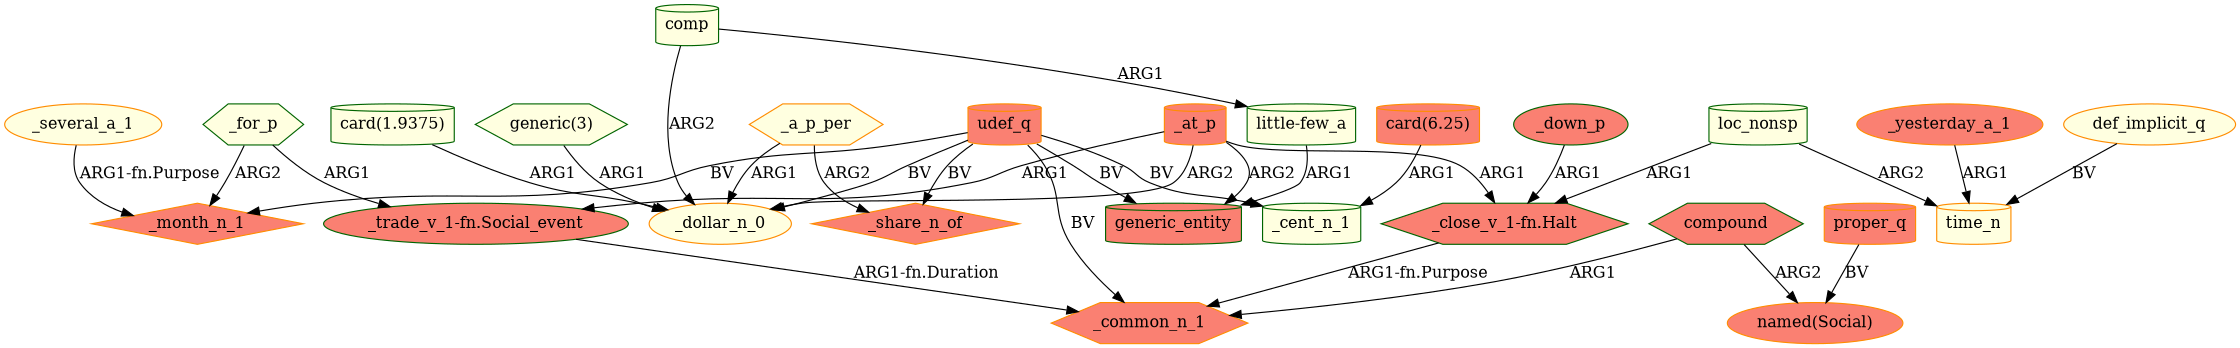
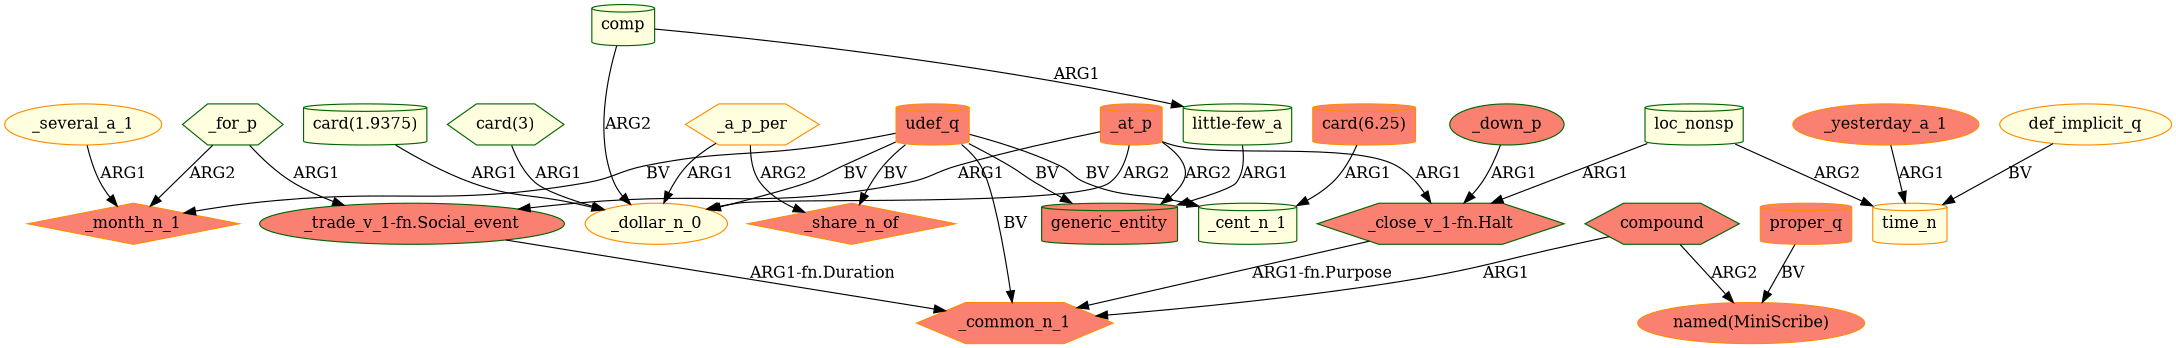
node "generic(3)": label "generic(3)" -> "card(3)"
edge "_several_a_1" -> "_month_n_1": label "ARG1-fn.Purpose" -> "ARG1"
node "named(Social)": label "named(Social)" -> "named(MiniScribe)"
